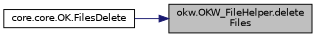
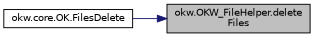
node "core.core.OK.FilesDelete": label "core.core.OK.FilesDelete" -> "okw.core.OK.FilesDelete"
